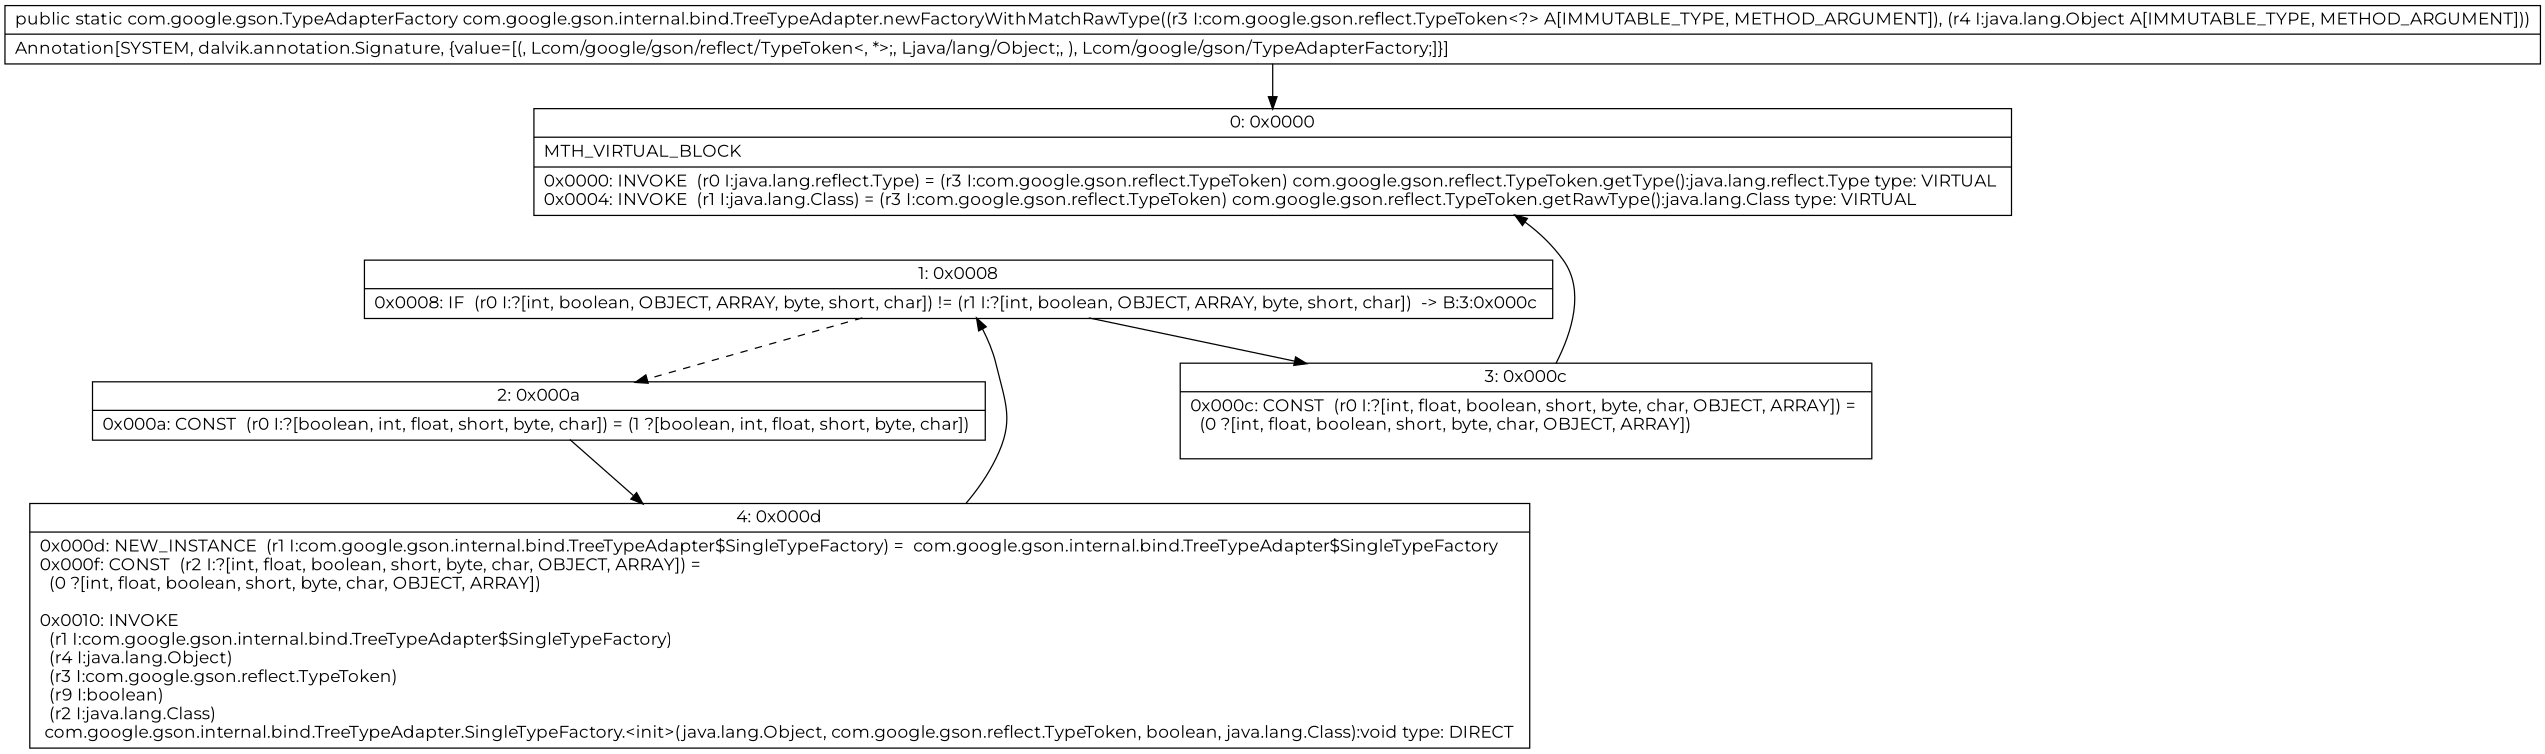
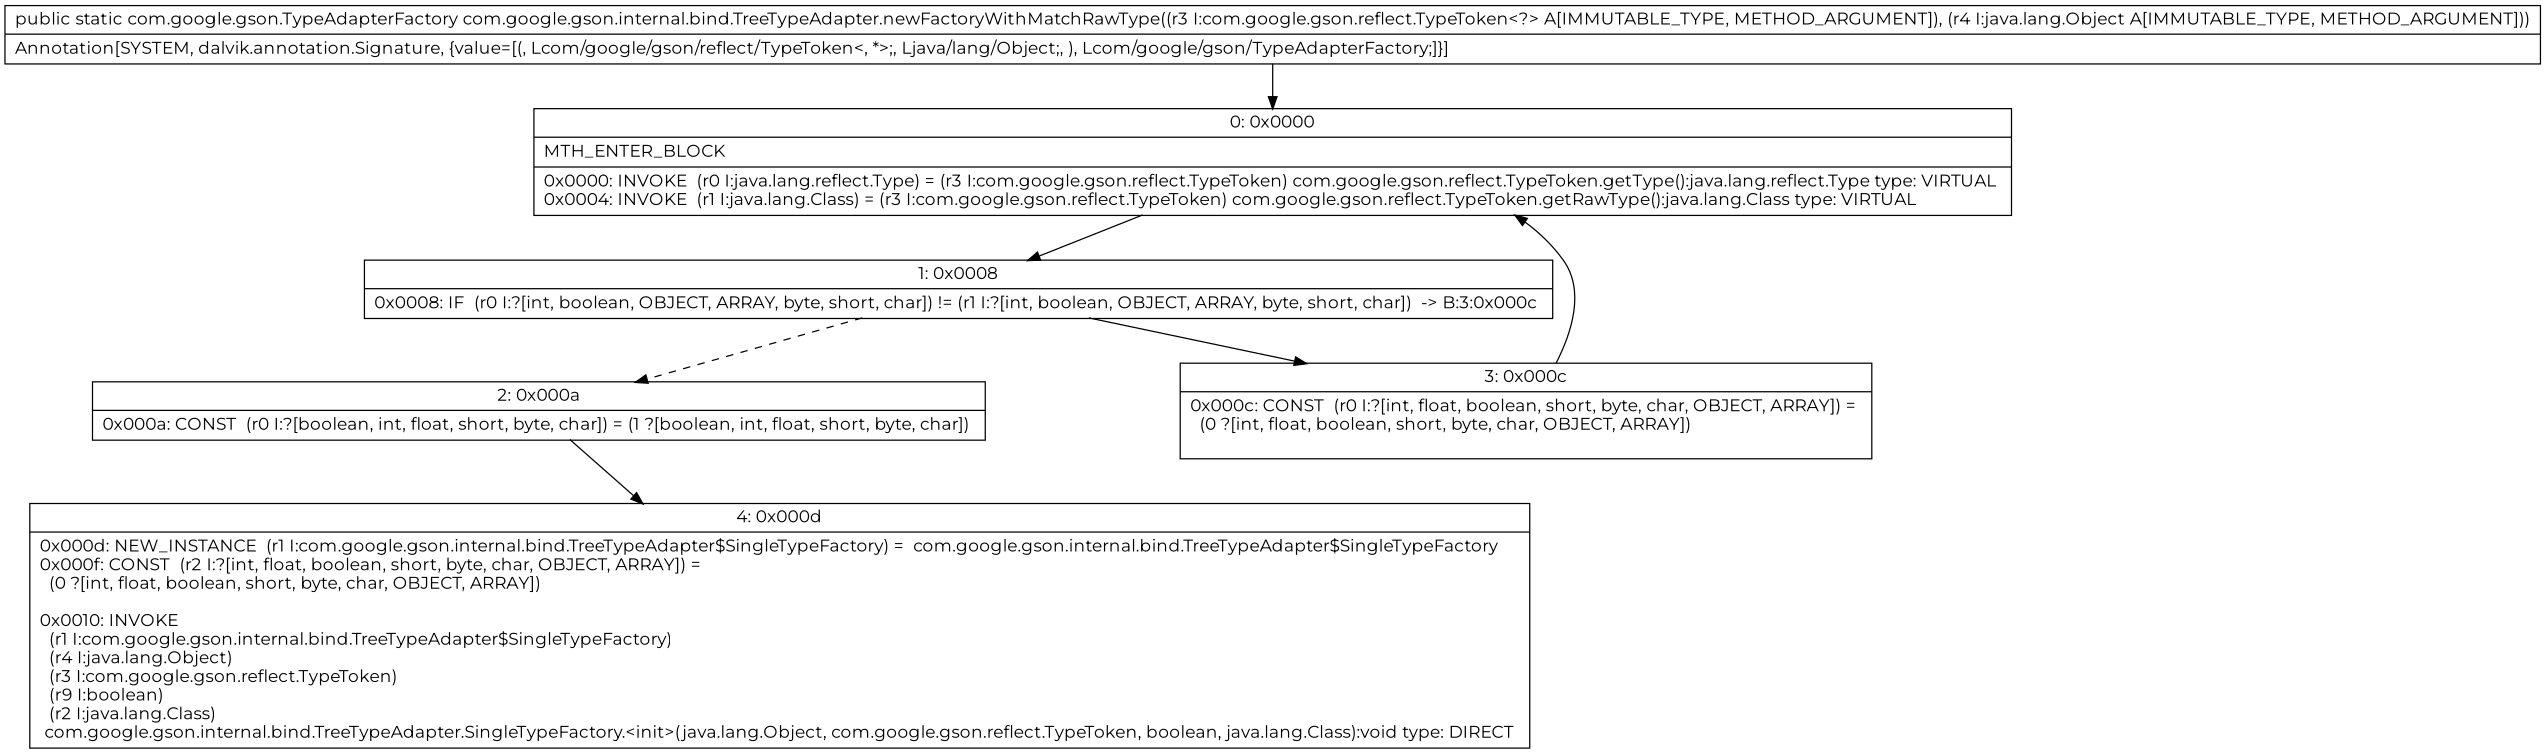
node "0: 0x0000": text "MTH_VIRTUAL_BLOCK" -> "MTH_ENTER_BLOCK"
edge "4: 0x000d" -> "1: 0x0008": now "0: 0x0000" -> "1: 0x0008"
